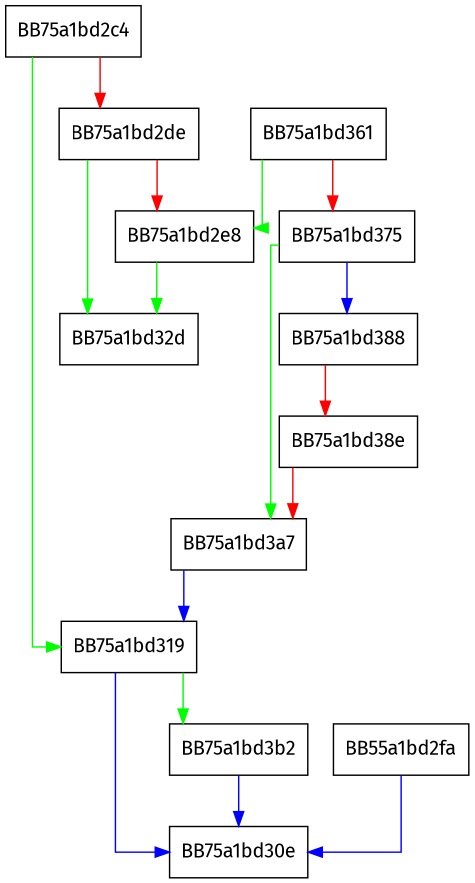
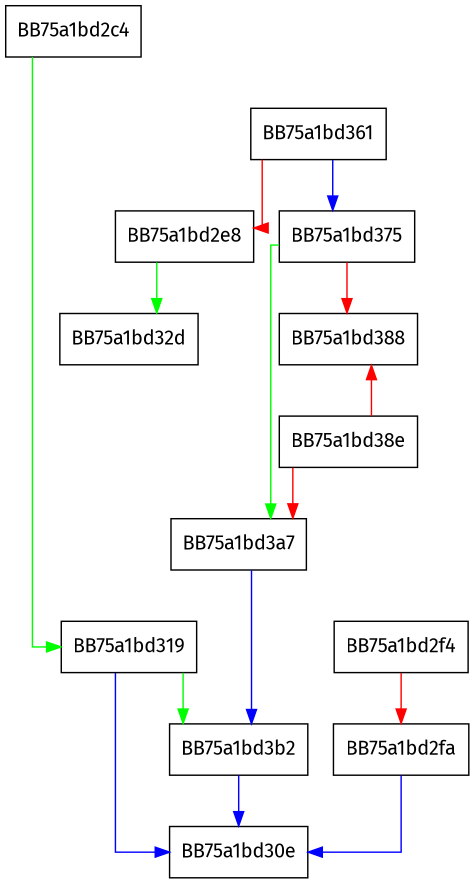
node "BB75a1bd2de": removed
edge "BB75a1bd361" -> "BB75a1bd375": color red -> blue
edge "BB75a1bd361" -> "BB75a1bd2e8": color green -> red
edge "BB75a1bd375" -> "BB75a1bd388": color blue -> red
edge "BB75a1bd388" -> "BB75a1bd38e": reversed
edge "BB75a1bd3a7" -> "BB75a1bd319": now "BB75a1bd3a7" -> "BB75a1bd3b2"
node "BB75a1bd2f4": added
node "BB55a1bd2fa": label "BB55a1bd2fa" -> "BB75a1bd2fa"
